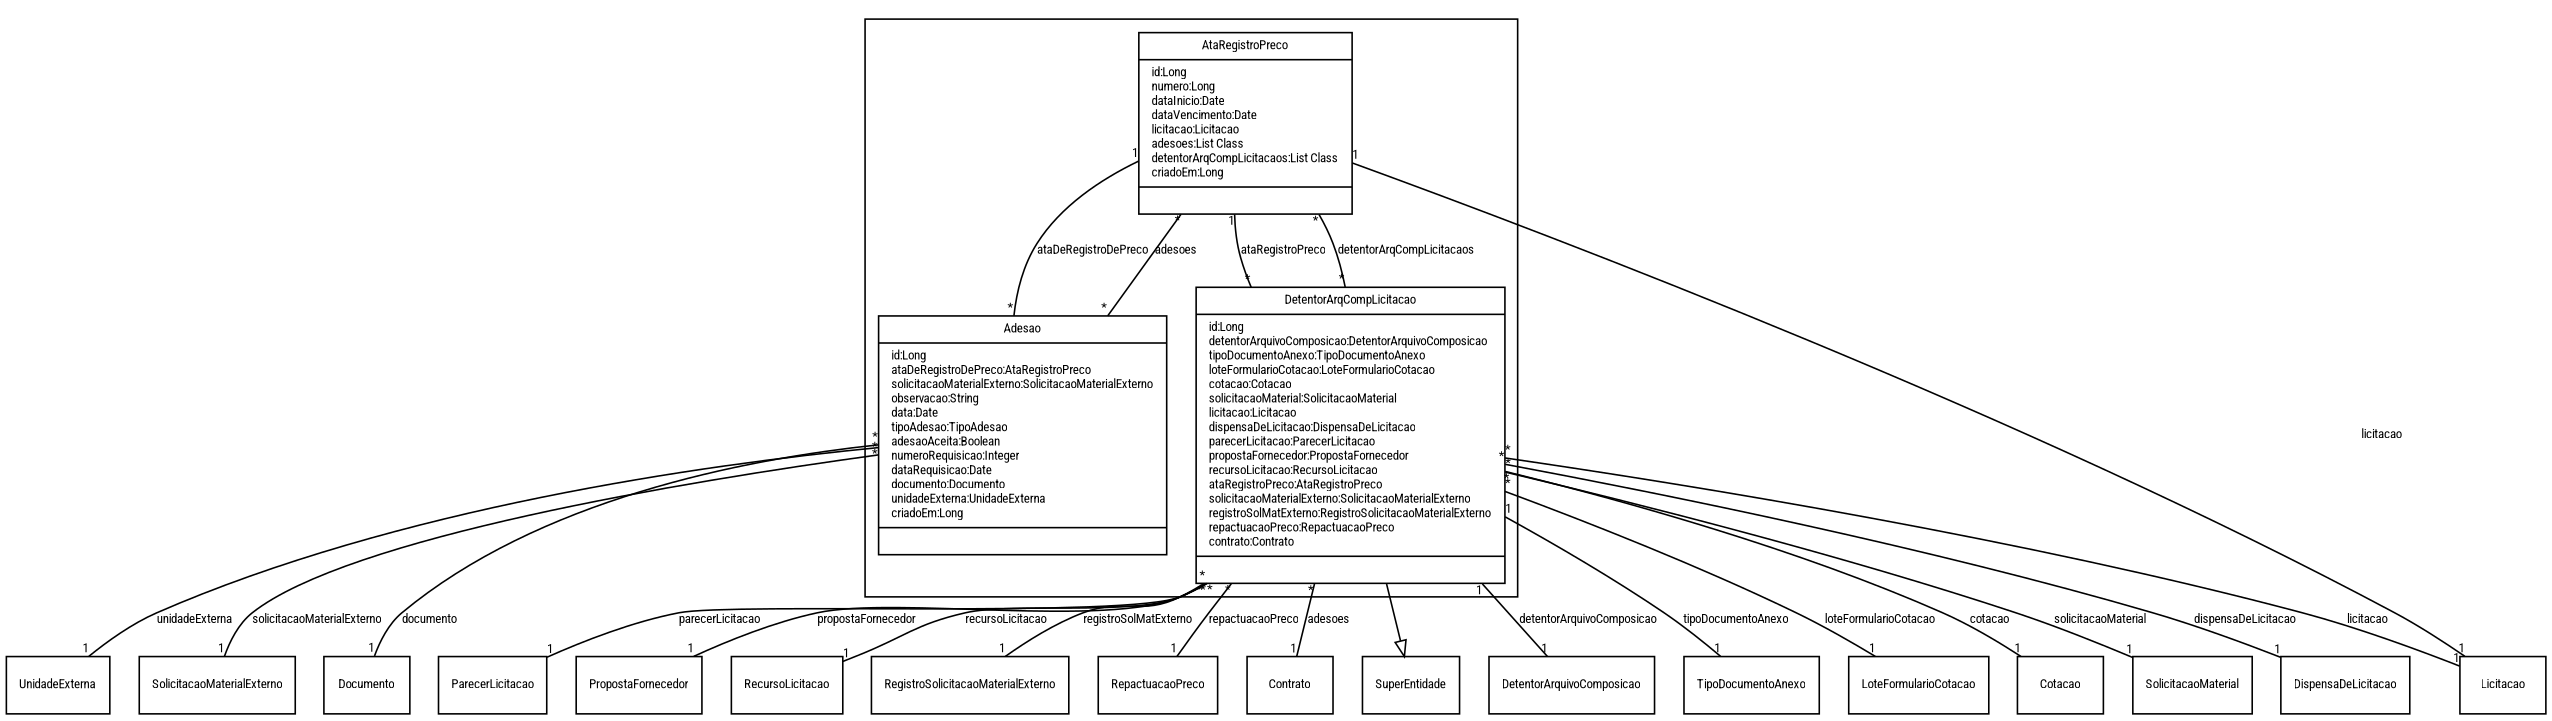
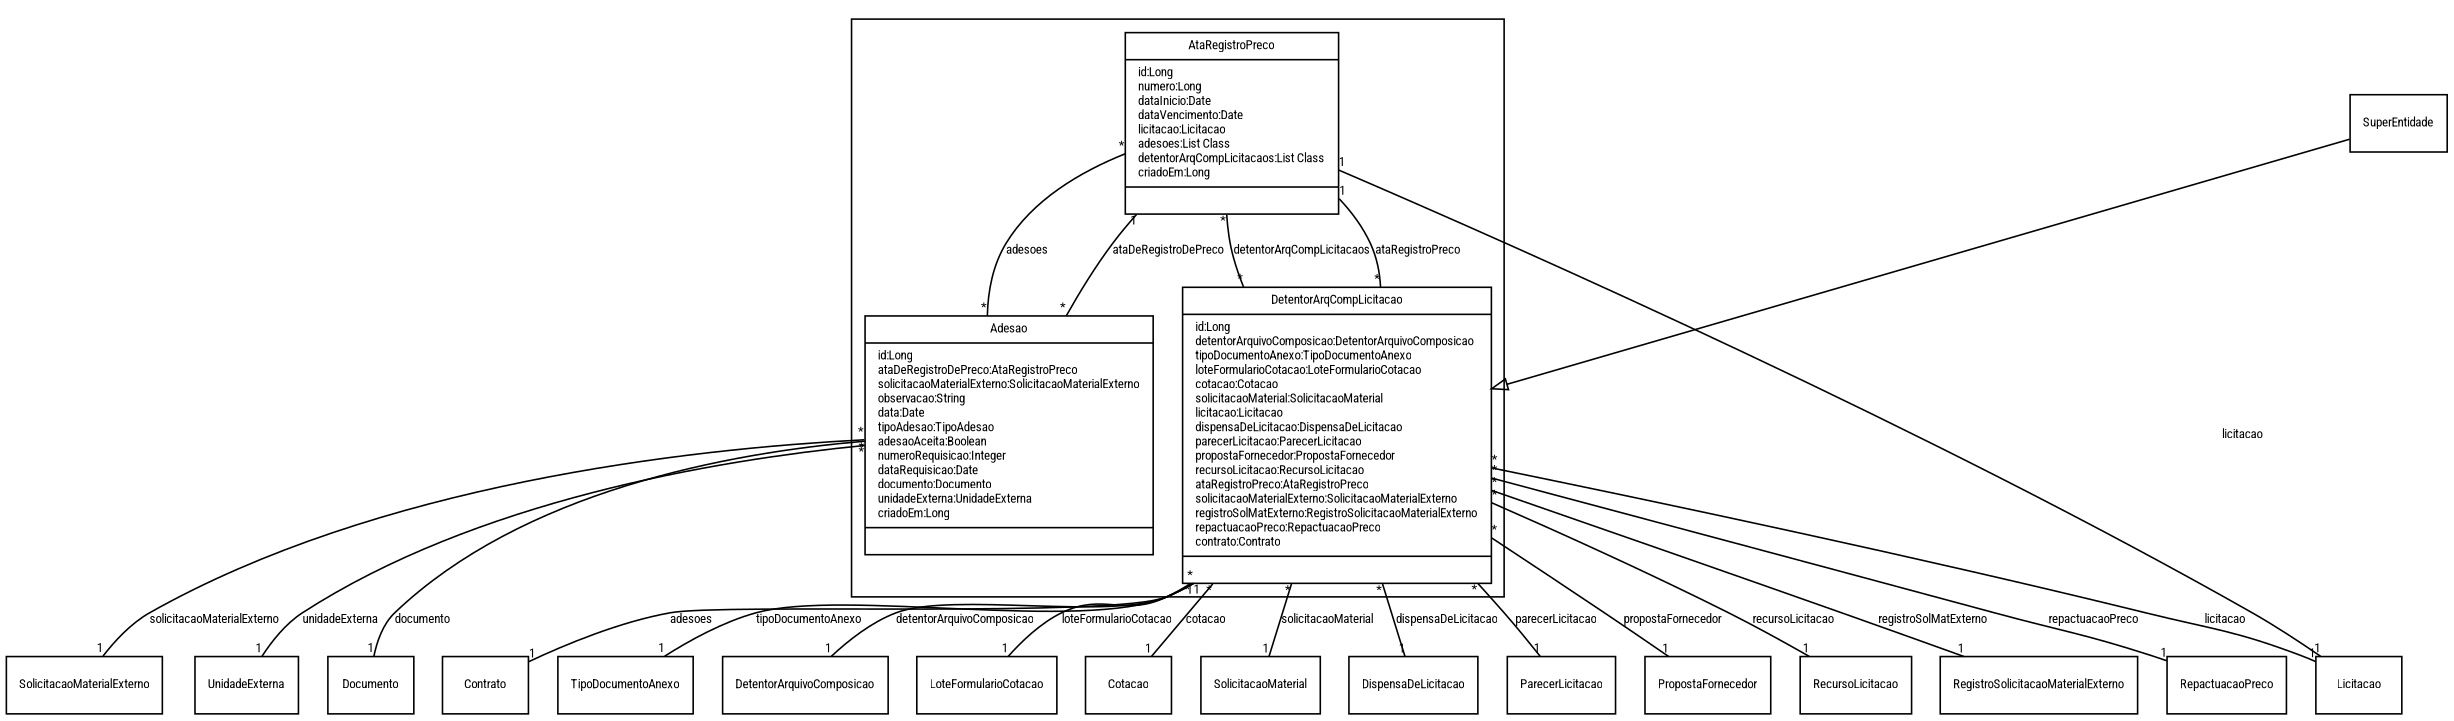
edge "DetentorArqCompLicitacao" -> "SuperEntidade": reversed
